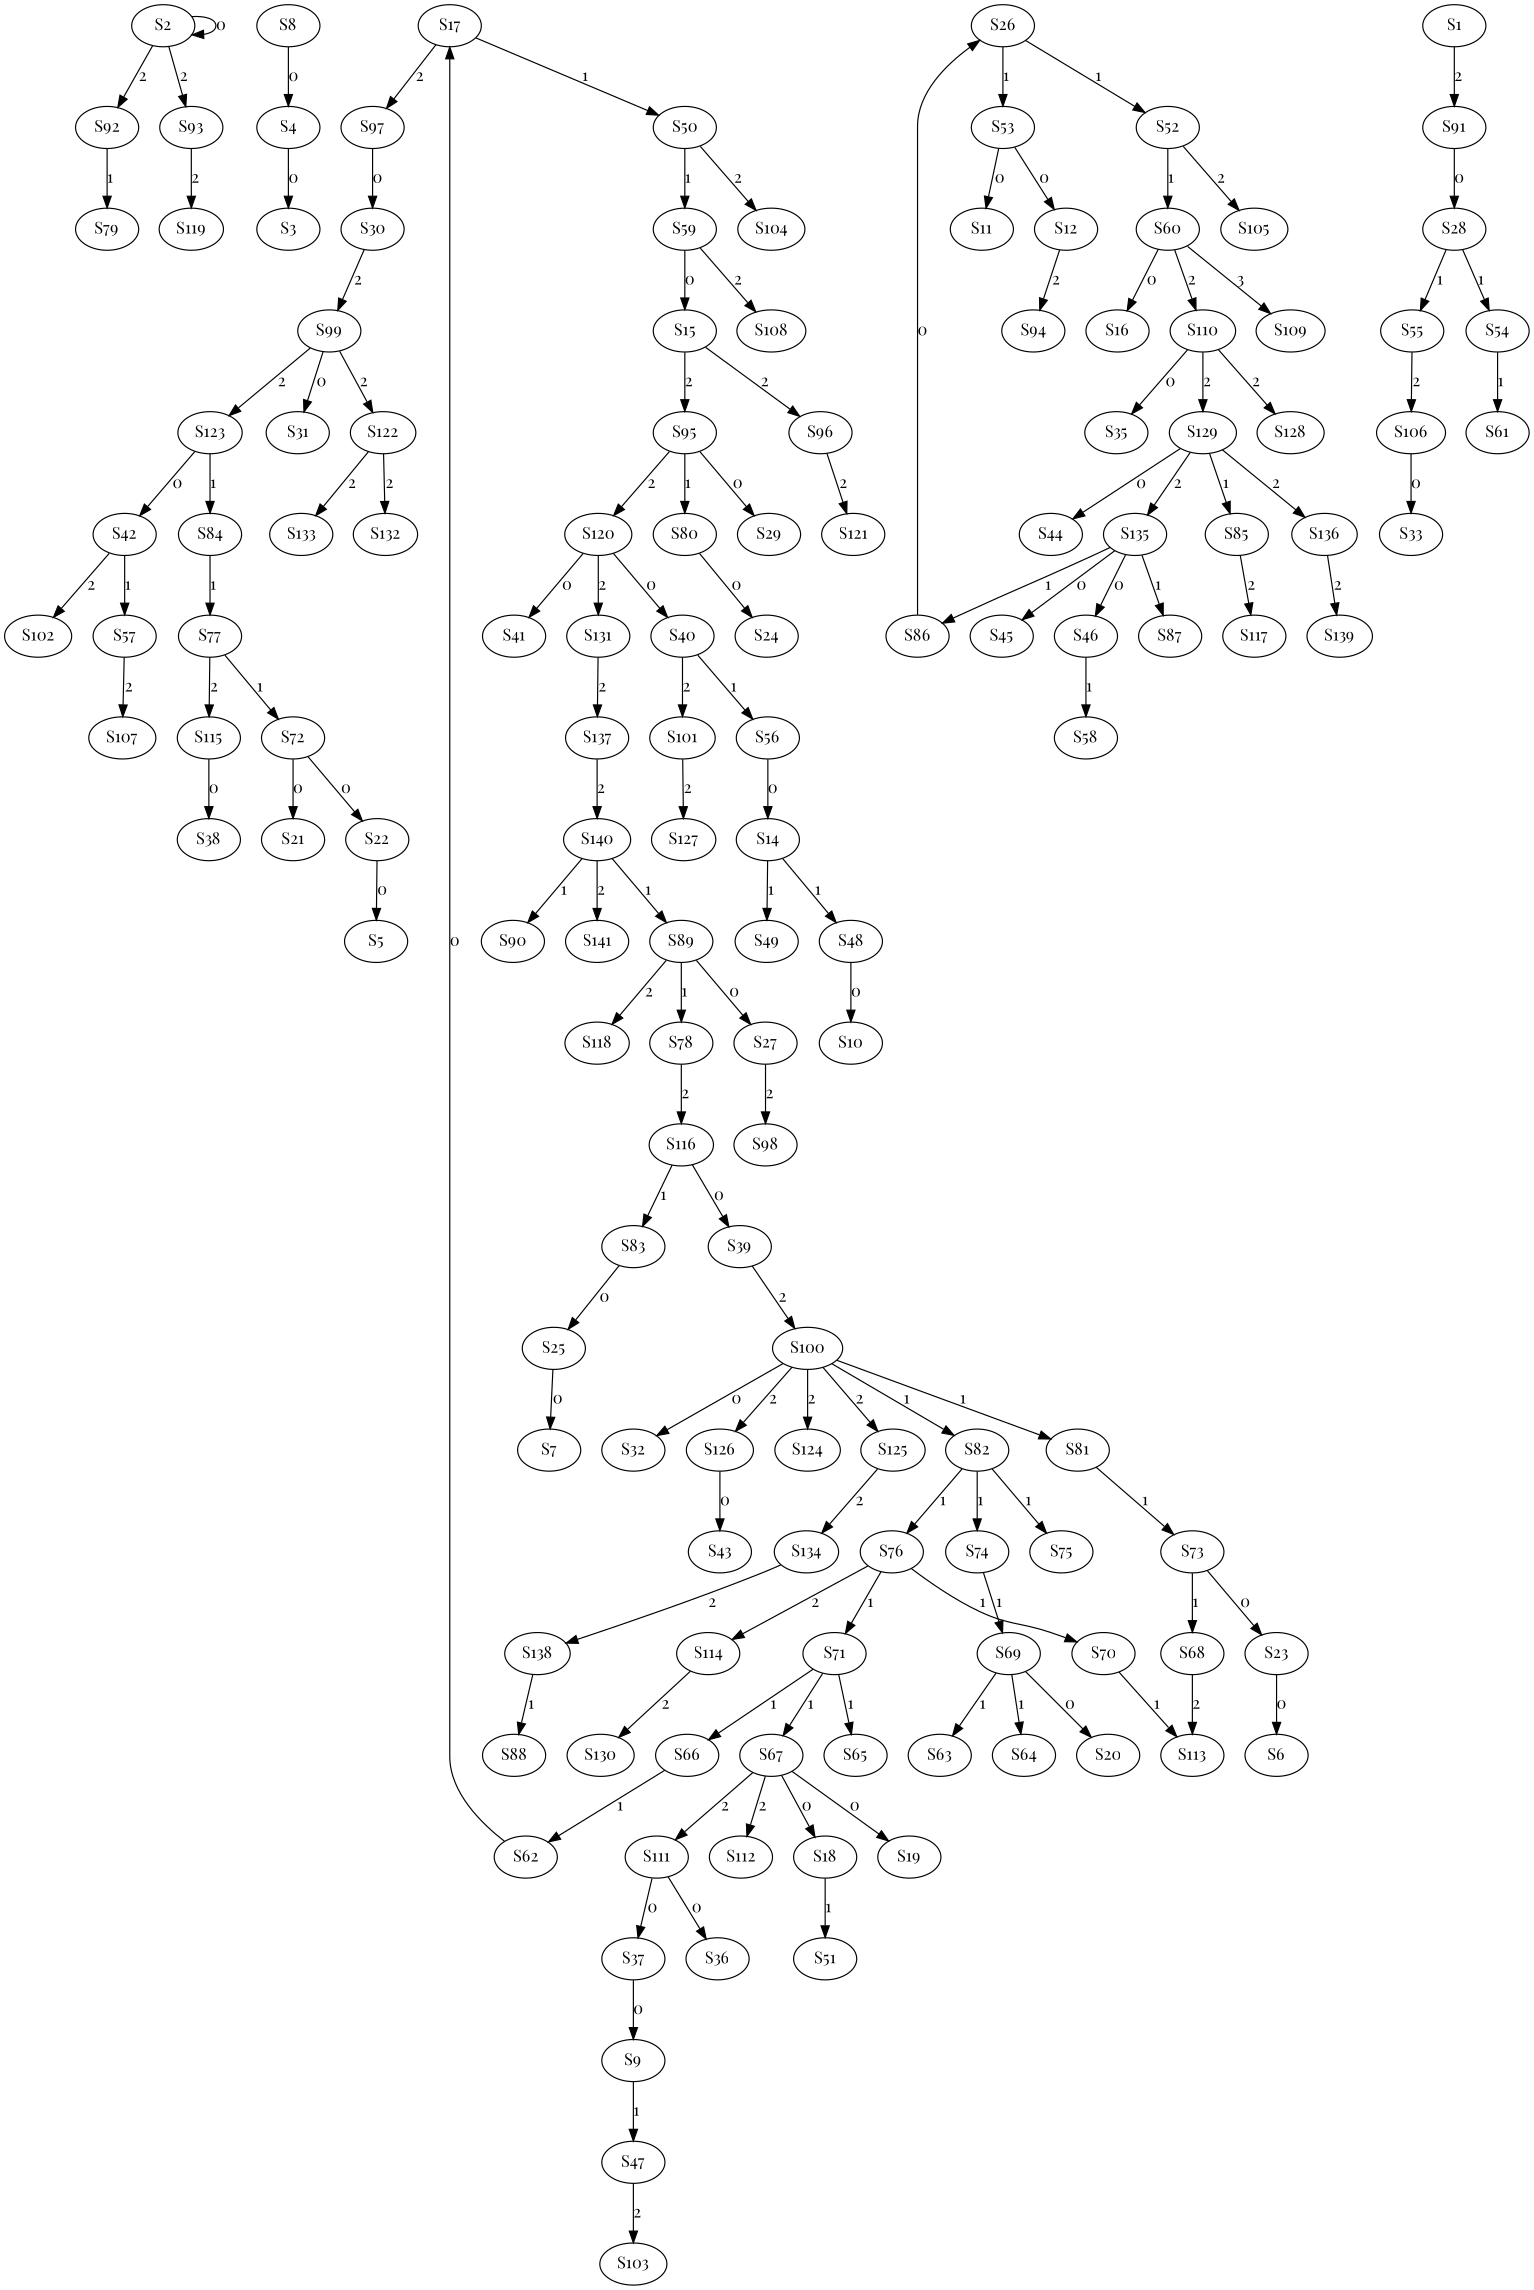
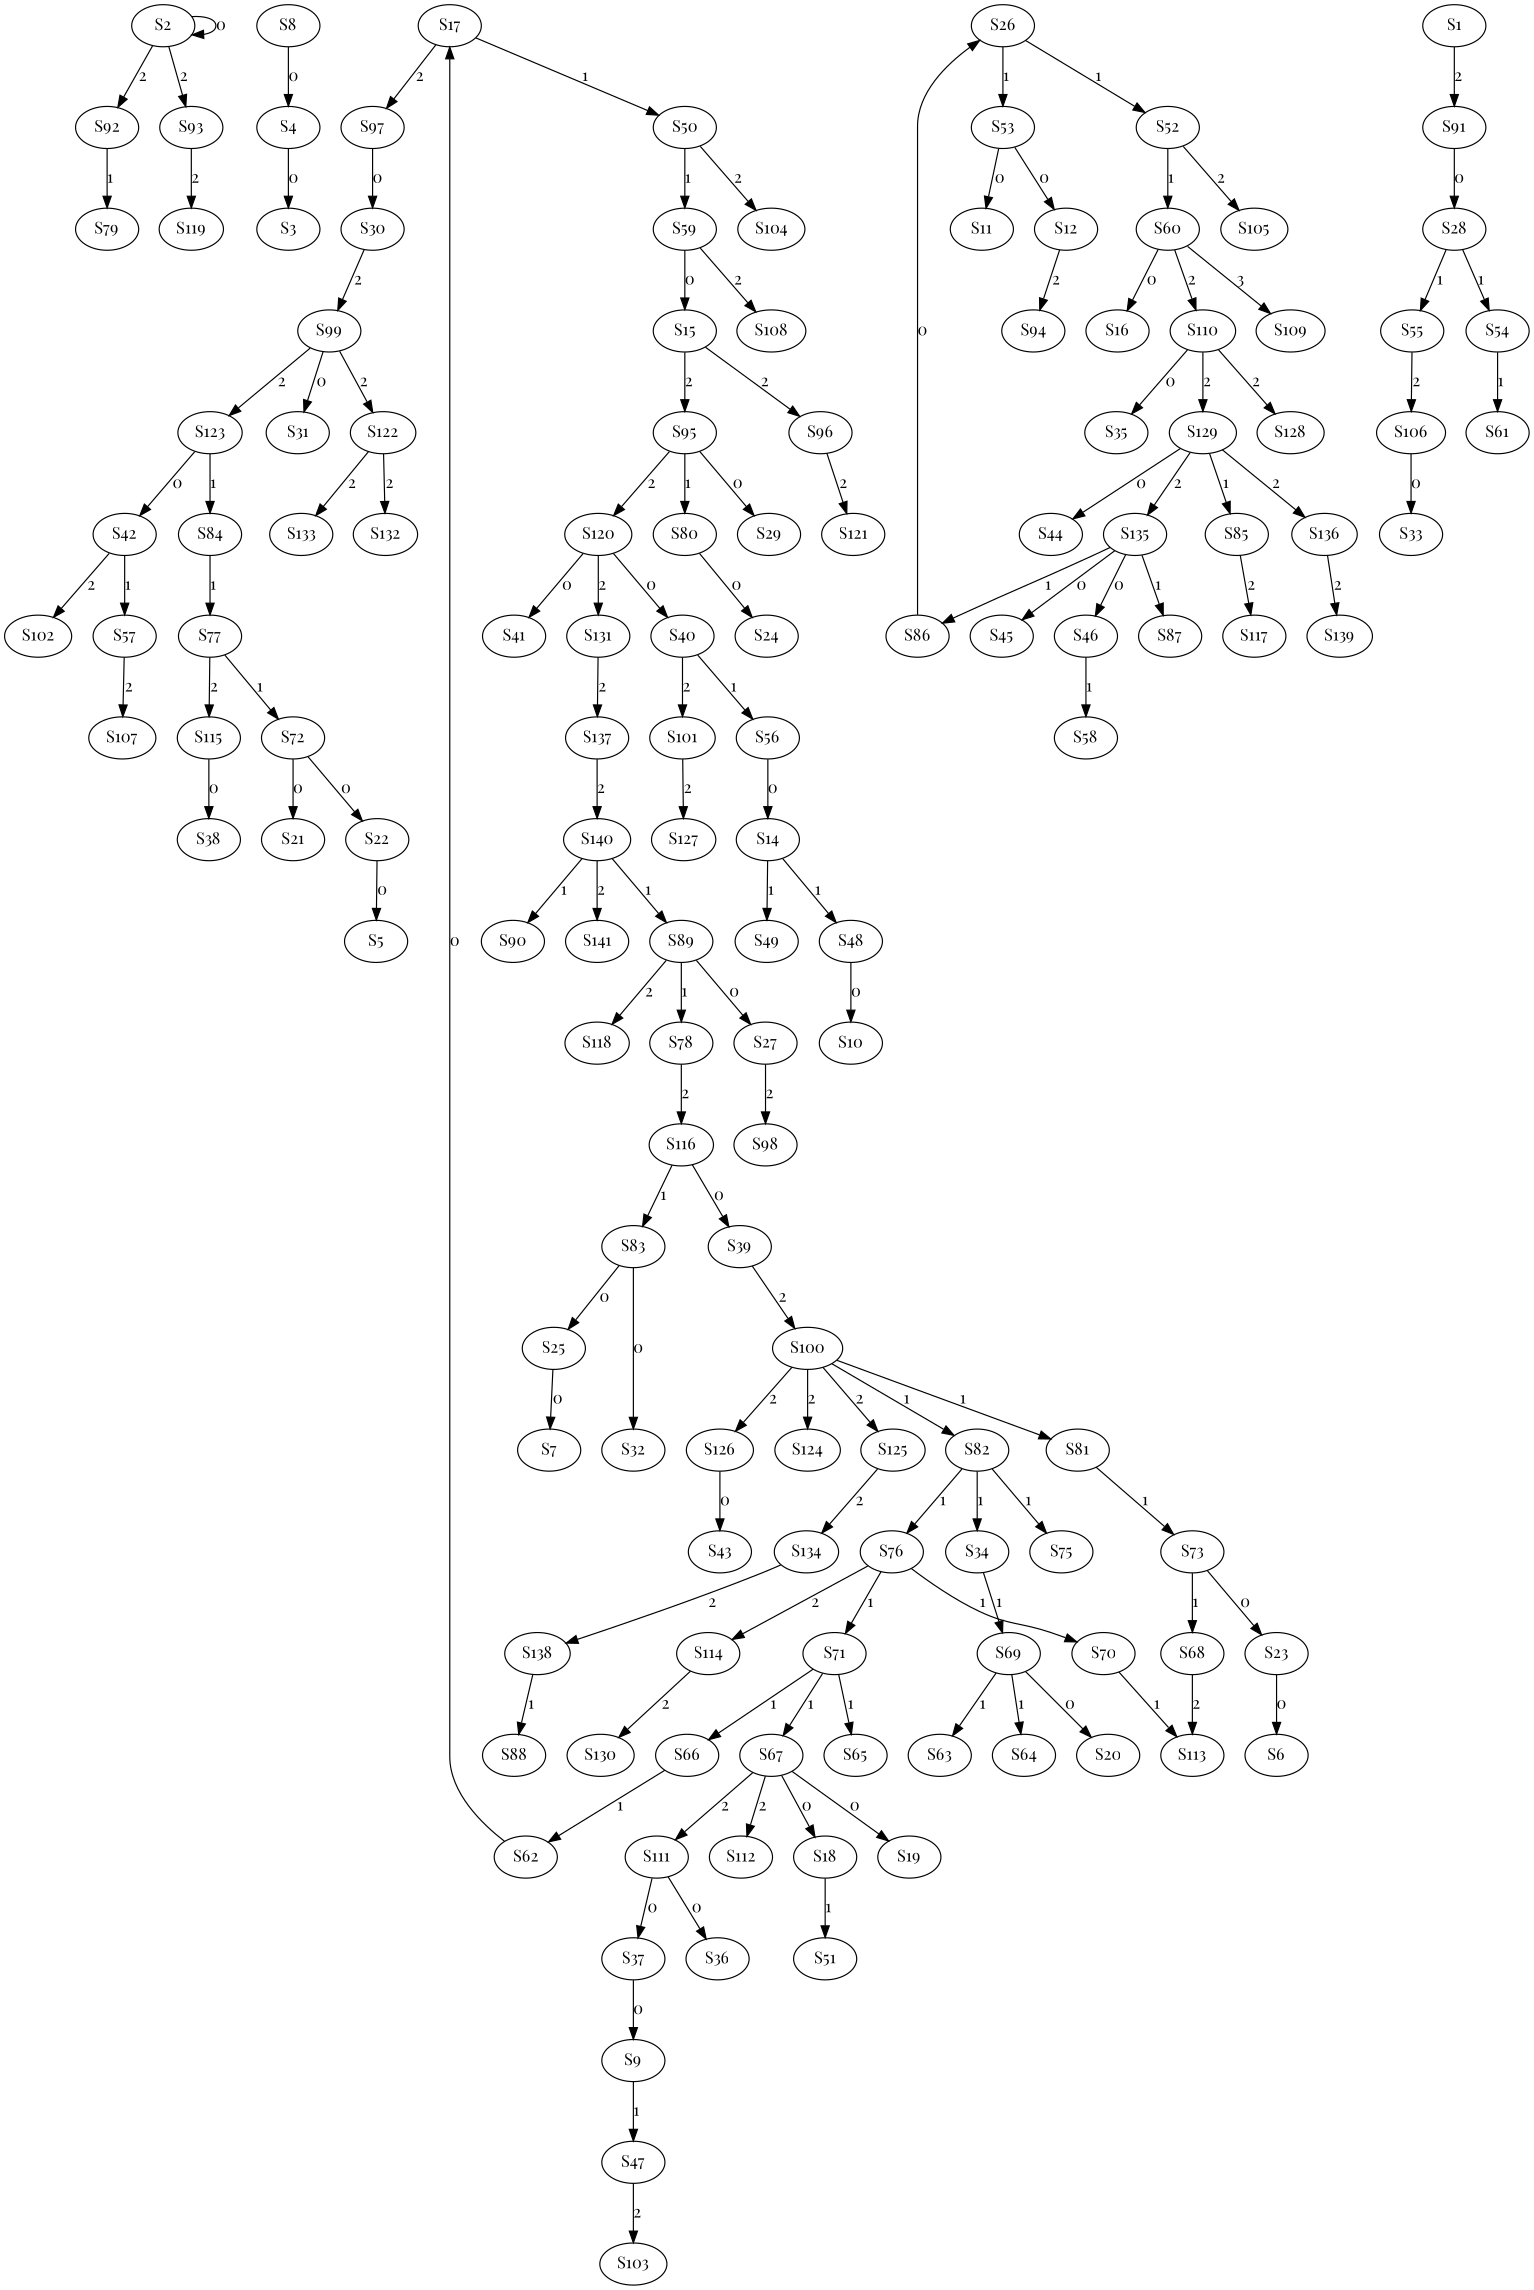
edge "S100" -> "S32": now "S83" -> "S32"
node "S74": label "S74" -> "S34"
